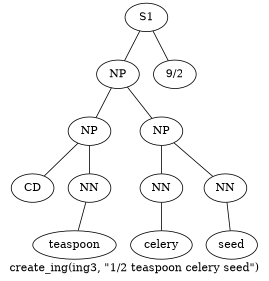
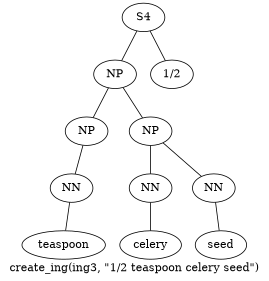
node "S1": label "S1" -> "S4"
node "9/2": label "9/2" -> "1/2"
node "CD": removed
